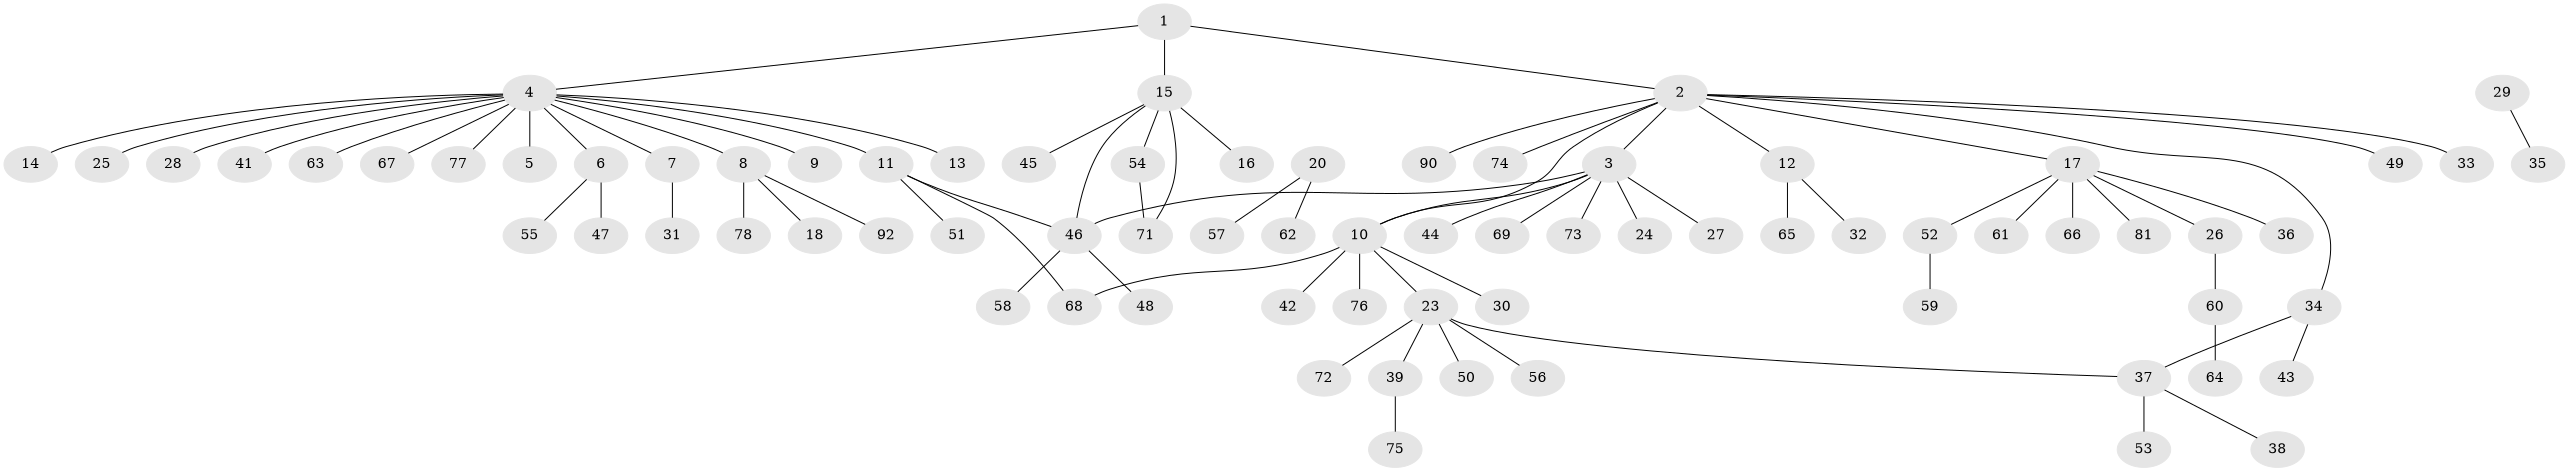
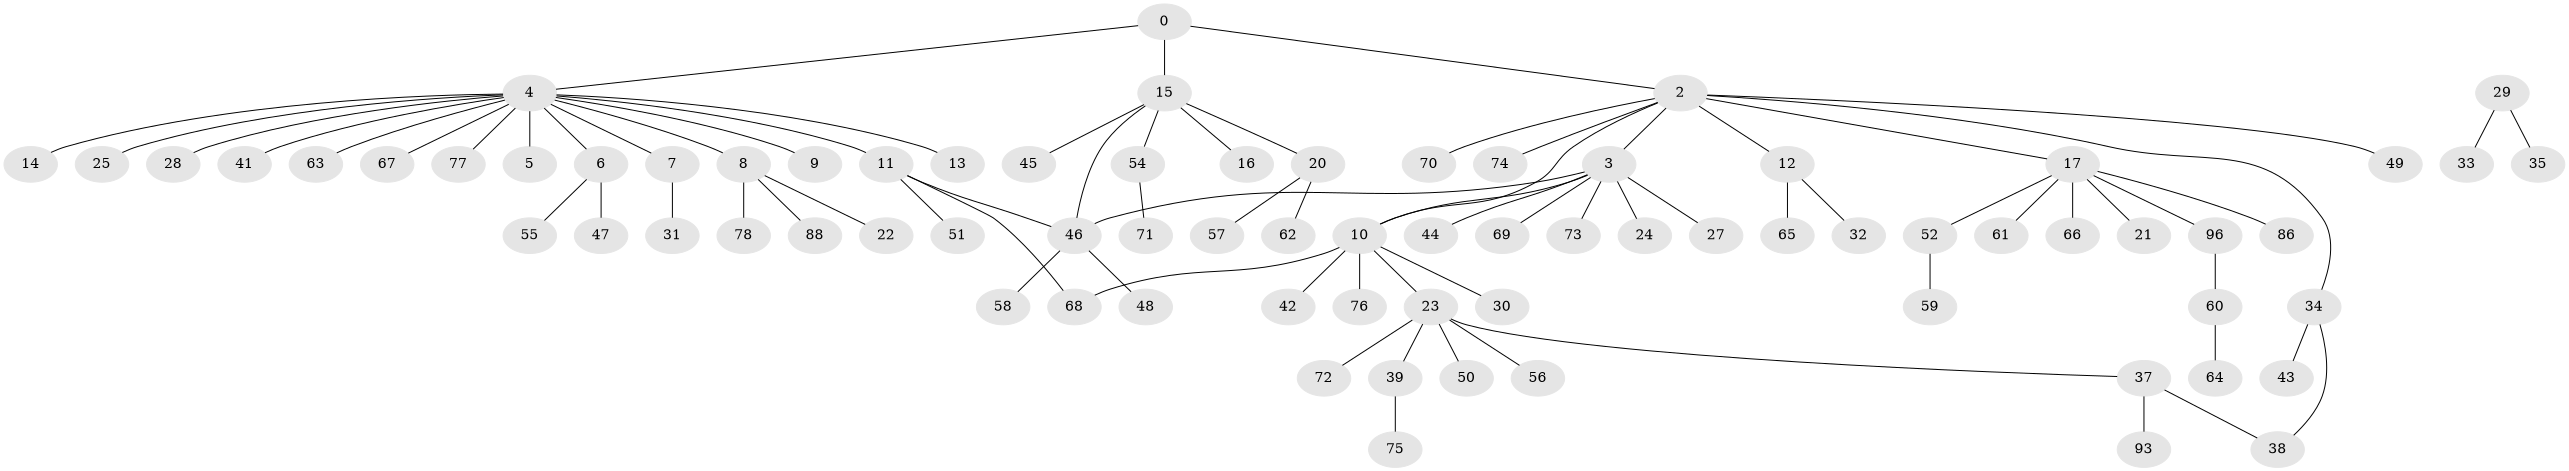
node "1": label "1" -> "0"
edge "2" -- "33": now "29" -- "33"
node "90": label "90" -> "70"
edge "15" -- "71": now "15" -- "20"
node "18": label "18" -> "88"
node "92": label "92" -> "22"
node "81": label "81" -> "21"
node "26": label "26" -> "96"
node "36": label "36" -> "86"
edge "34" -- "37": now "34" -- "38"
node "53": label "53" -> "93"
